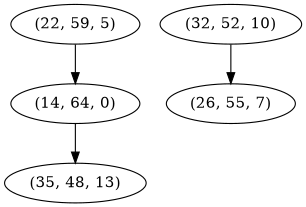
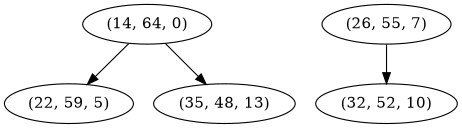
edge "(22, 59, 5)" -> "(14, 64, 0)": reversed
edge "(32, 52, 10)" -> "(26, 55, 7)": reversed
